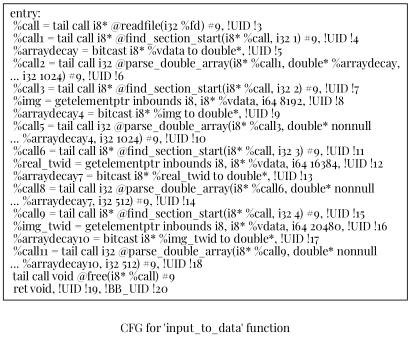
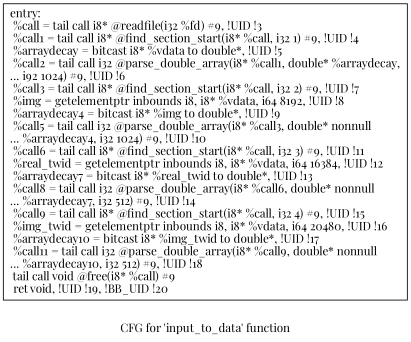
node "entry:": text "... i32 1024) #9, !UID !6" -> "... i92 1024) #9, !UID !6"
